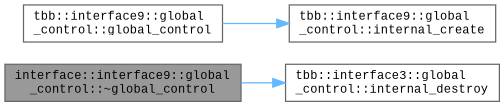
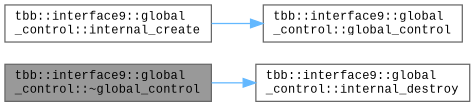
edge "tbb::interface9::global _control::global_control" -> "tbb::interface9::global _control::internal_create": reversed
node "interface::interface9::global _control::~global_control": label "interface::interface9::global _control::~global_control" -> "tbb::interface9::global _control::~global_control"
node "tbb::interface3::global _control::internal_destroy": label "tbb::interface3::global _control::internal_destroy" -> "tbb::interface9::global _control::internal_destroy"
